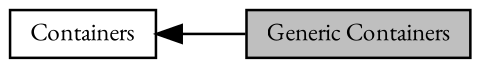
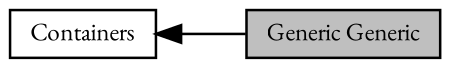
node "Generic Containers": label "Generic Containers" -> "Generic Generic"
